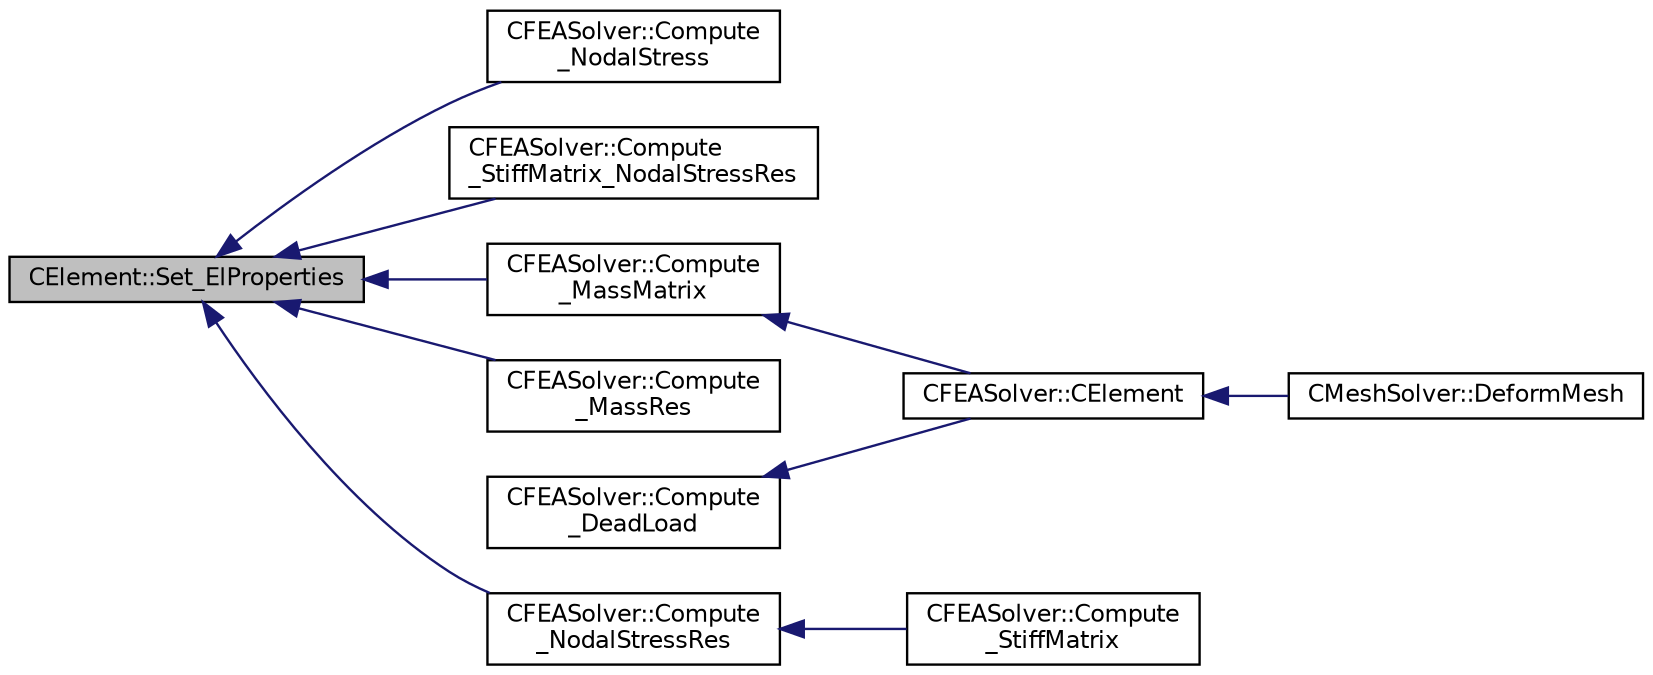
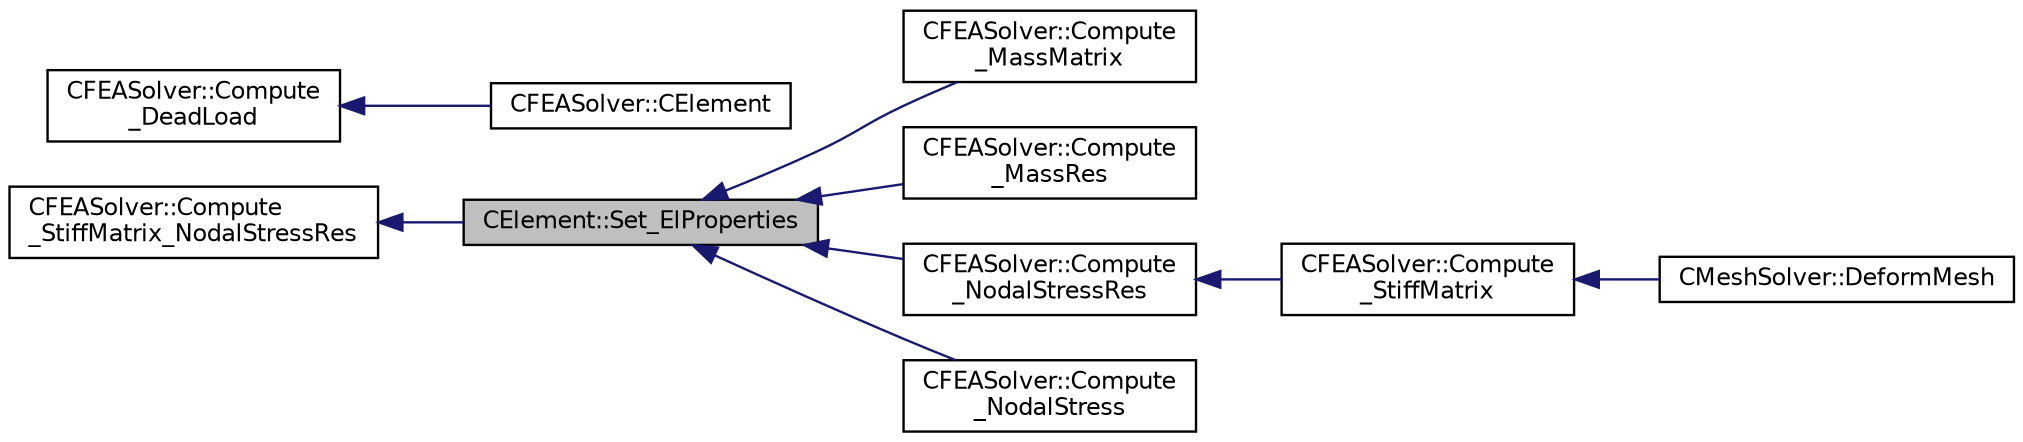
edge "CFEASolver::Compute _StiffMatrix_NodalStressRes" -> "CElement::Set_ElProperties": reversed
edge "CFEASolver::CElement" -> "CFEASolver::Compute _MassMatrix": removed
edge "CMeshSolver::DeformMesh" -> "CFEASolver::CElement": now "CMeshSolver::DeformMesh" -> "CFEASolver::Compute _StiffMatrix"
